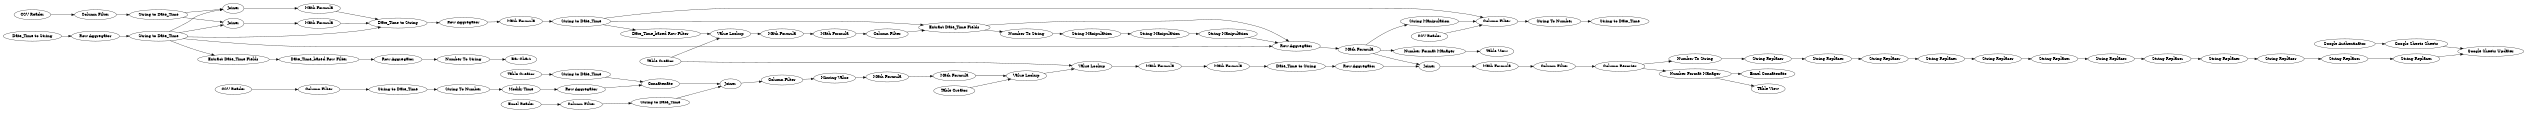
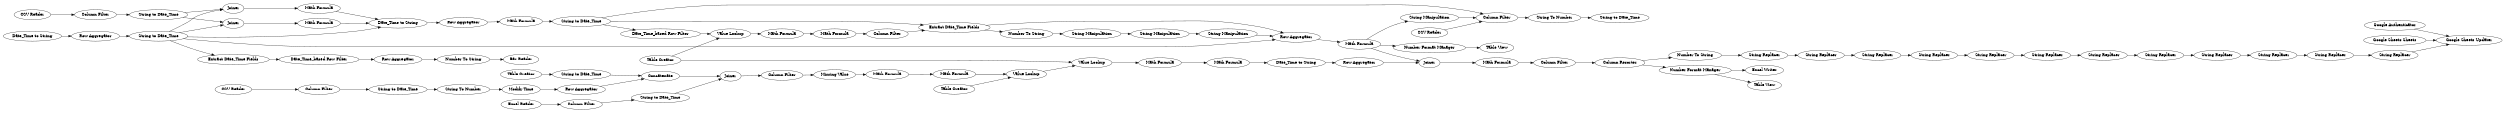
edge "Google Authenticator" -> "Google Sheets Sheets": now "Google Authenticator" -> "Google Sheets Updater"
node "Bar Chart": label "Bar Chart" -> "Bar Reader"
node "Excel Concatenate": label "Excel Concatenate" -> "Excel Writer"
